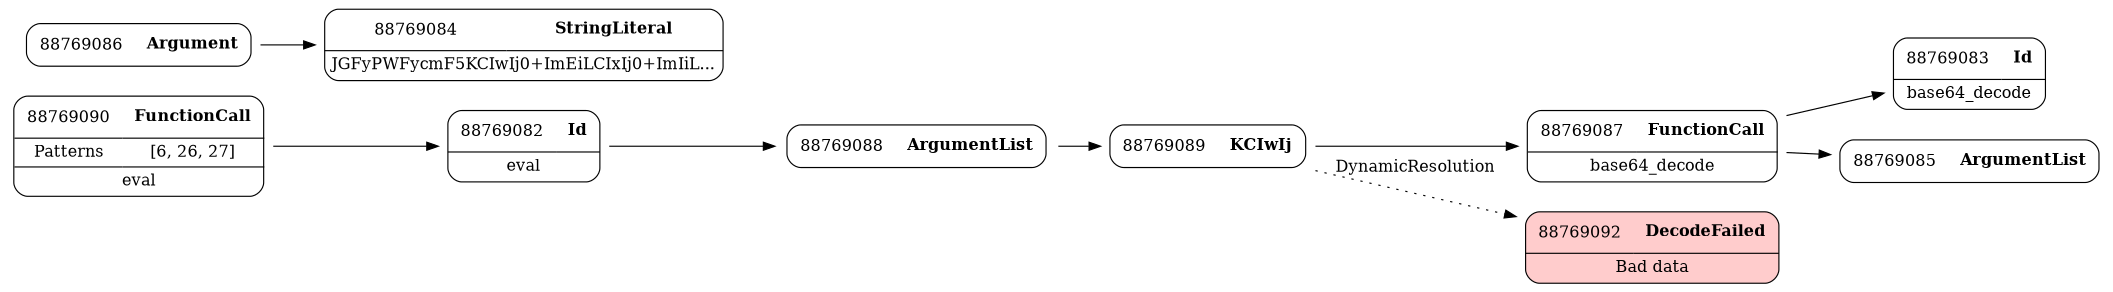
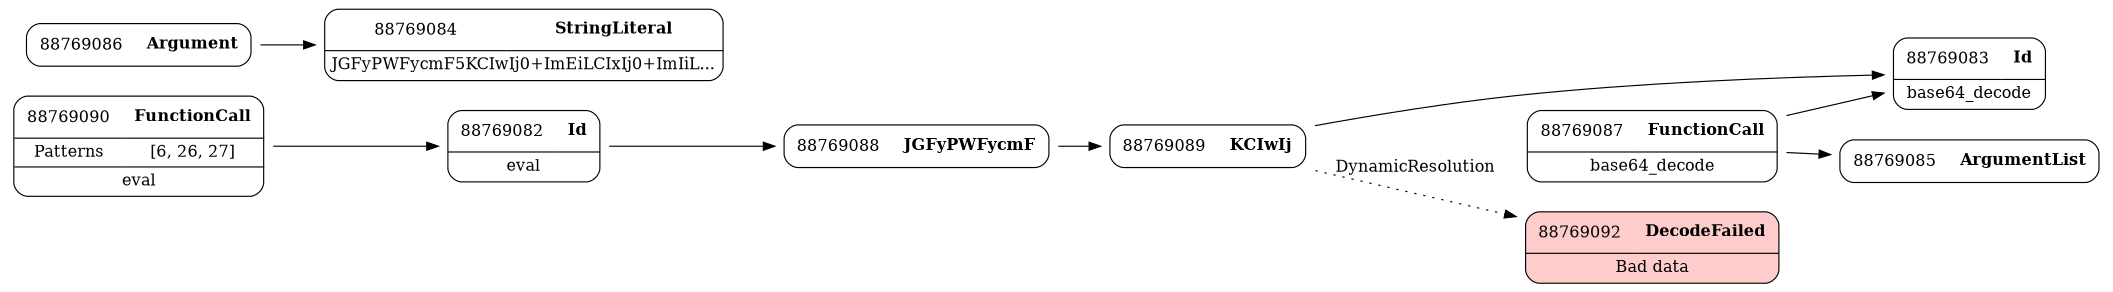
node "88769088": text "ArgumentList" -> "JGFyPWFycmF"
edge "88769089" -> "88769087": now "88769089" -> "88769083"
